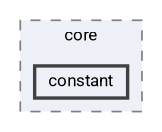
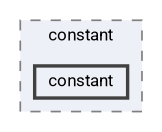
cluster "core": label "core" -> "constant"
